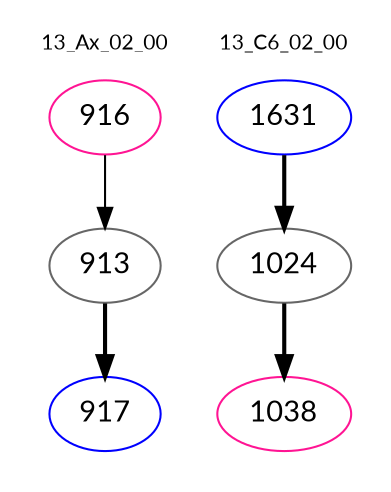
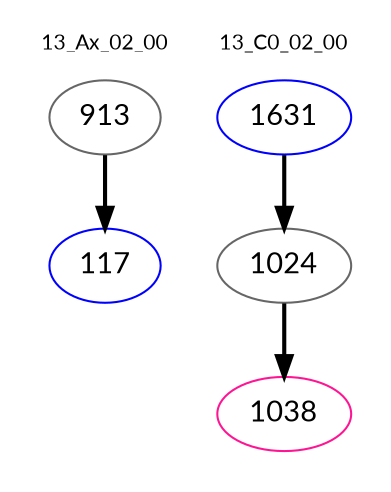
cluster "13_C6_02_00": label "13_C6_02_00" -> "13_C0_02_00"
node "916": removed
node "917": label "917" -> "117"
